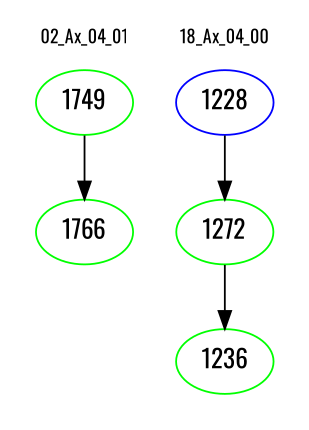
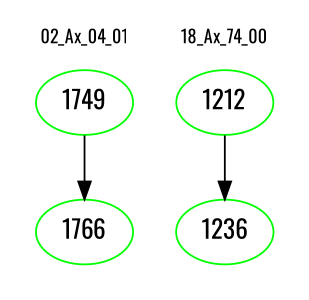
cluster "18_Ax_04_00": label "18_Ax_04_00" -> "18_Ax_74_00"
node "1228": removed
node "1272": label "1272" -> "1212"
